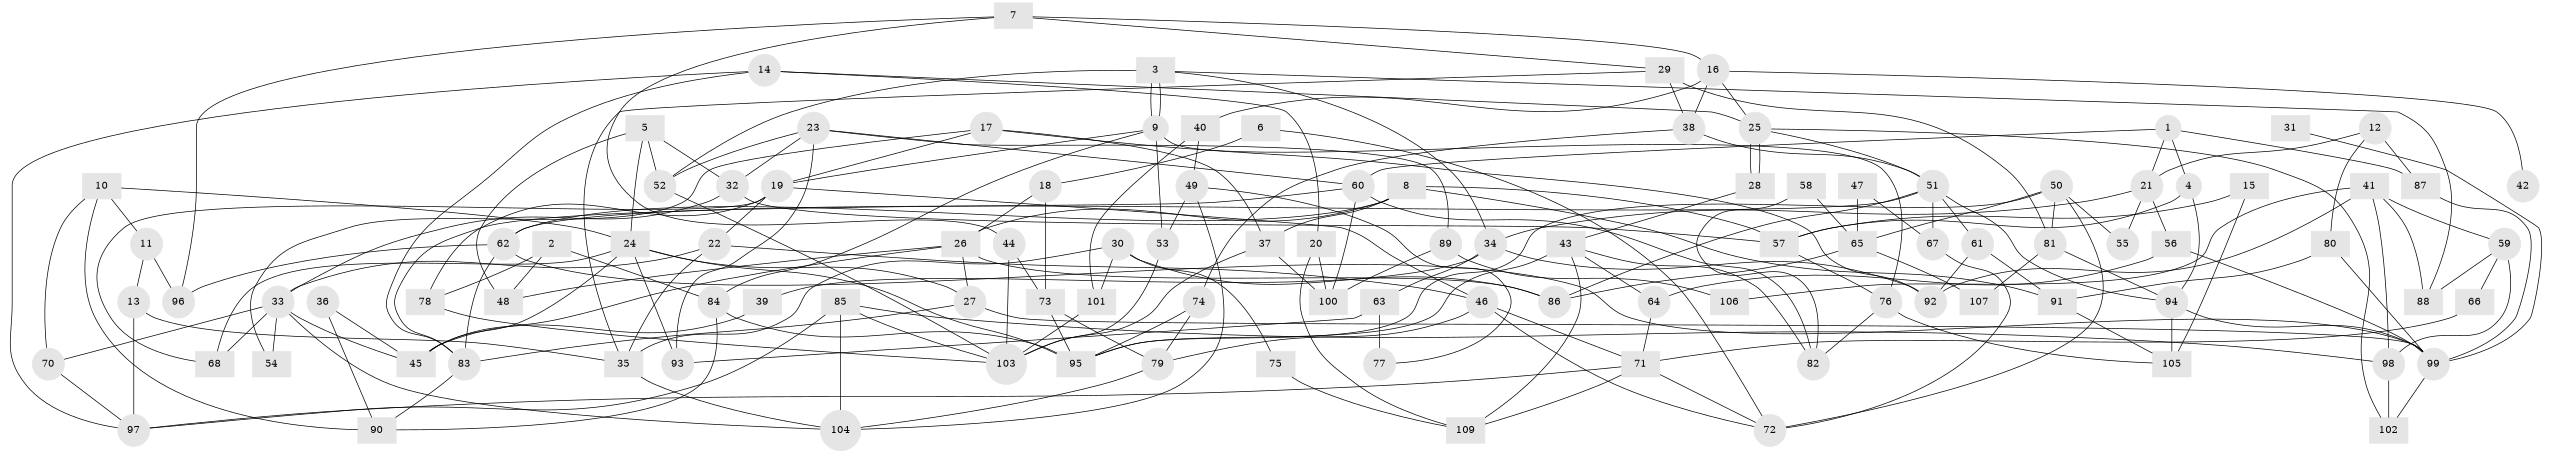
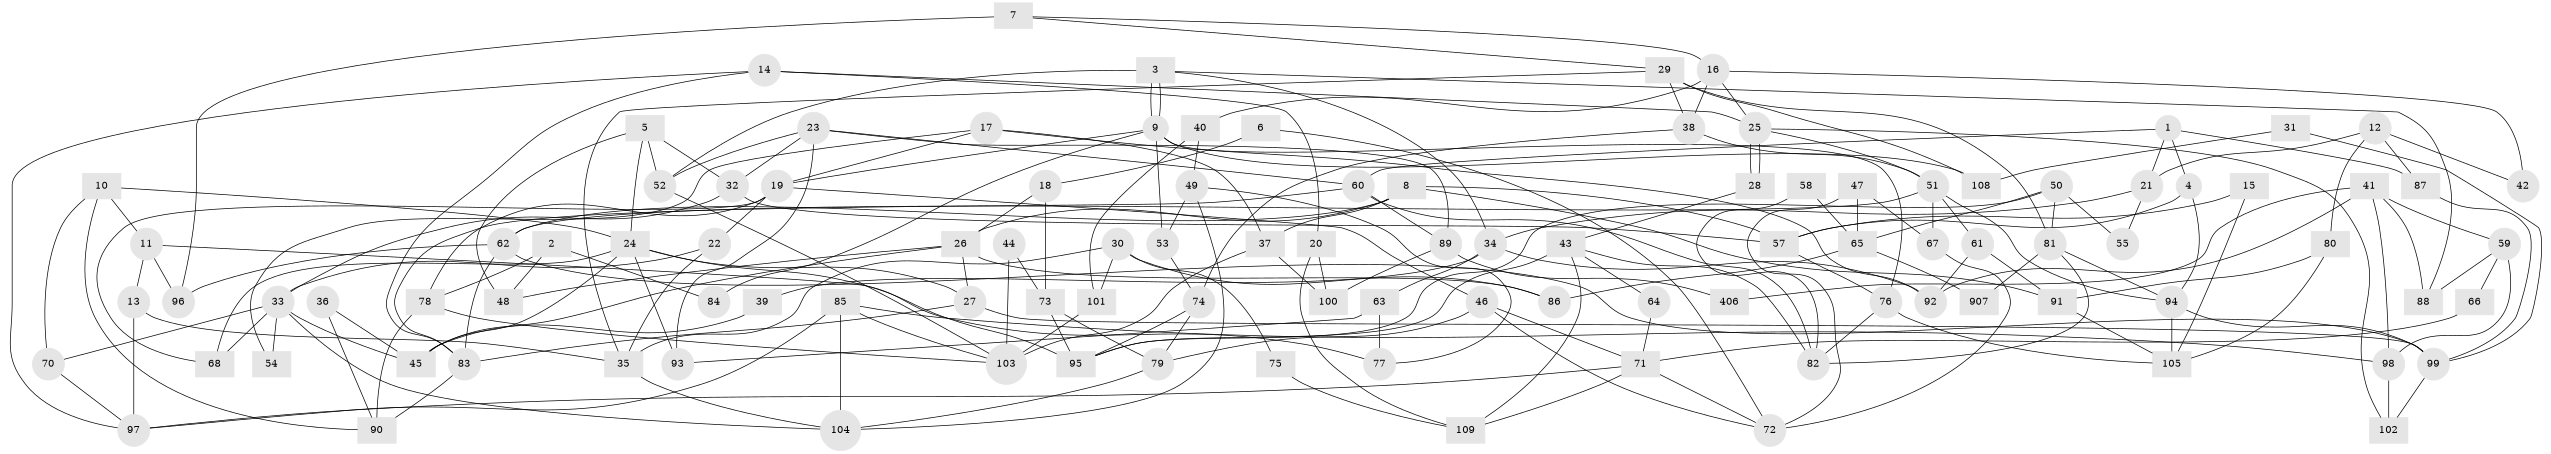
edge "7" -- "44": removed
edge "12" -- "42": added
node "108": added
edge "51" -- "86": removed
node "56": removed
edge "60" -- "100": now "60" -- "89"
edge "22" -- "46": removed
edge "11" -- "77": added
node "106": label "106" -> "406"
node "107": label "107" -> "907"
edge "80" -- "99": now "80" -- "105"
edge "53" -- "103": now "53" -- "74"
edge "84" -- "95": removed
edge "81" -- "82": added
edge "50" -- "72": now "47" -- "72"
edge "84" -- "90": now "78" -- "90"
